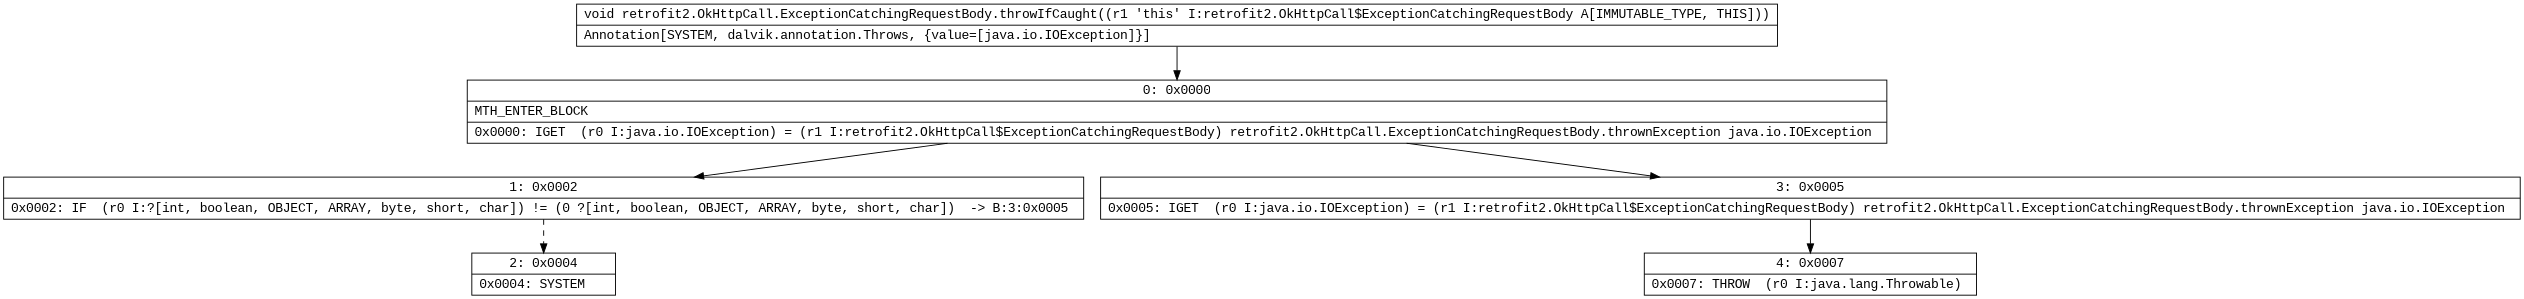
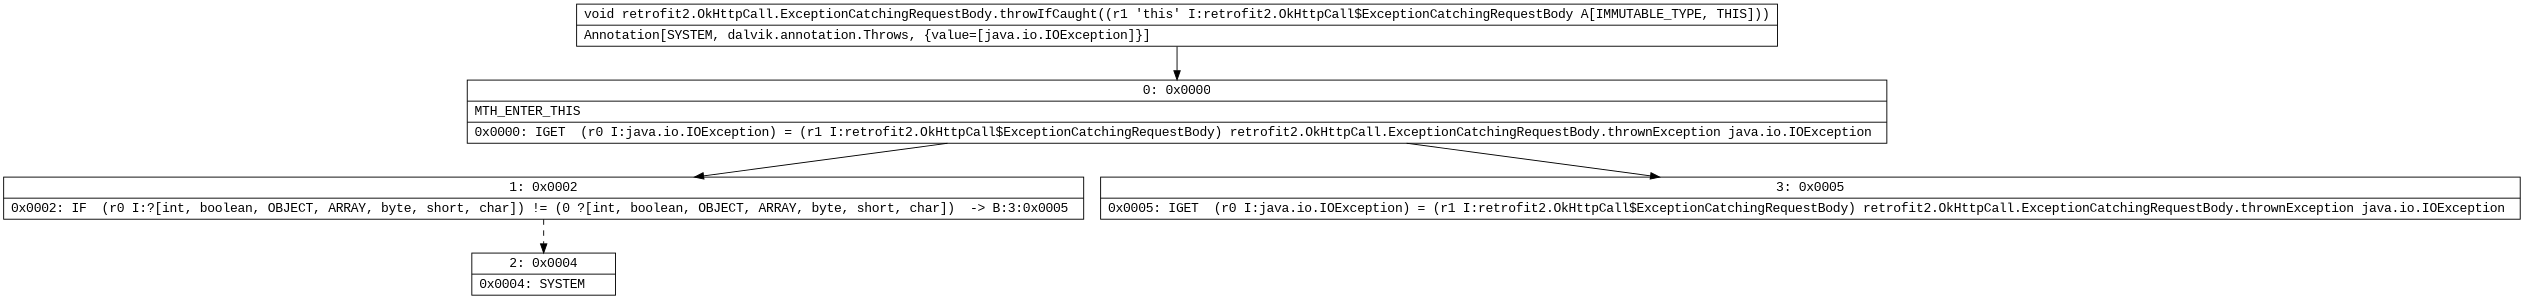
node "0: 0x0000": text "MTH_ENTER_BLOCK" -> "MTH_ENTER_THIS"
node "4: 0x0007": removed
